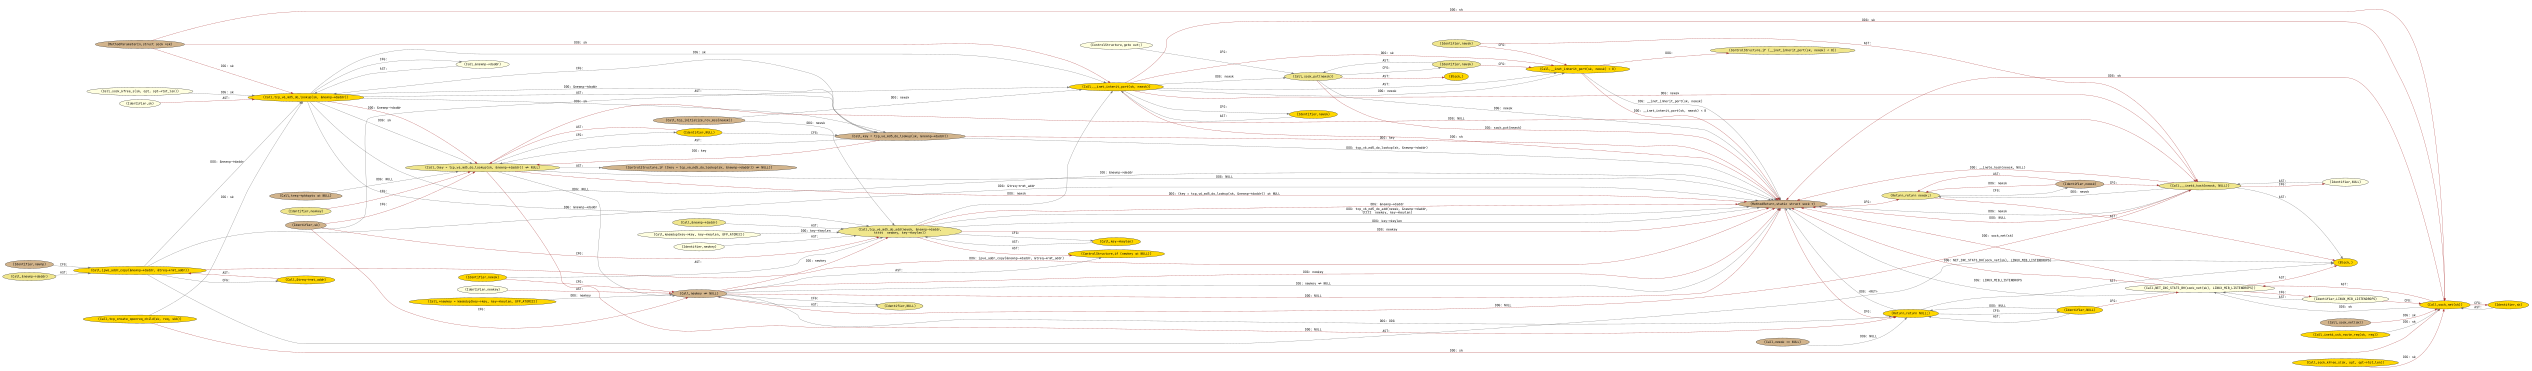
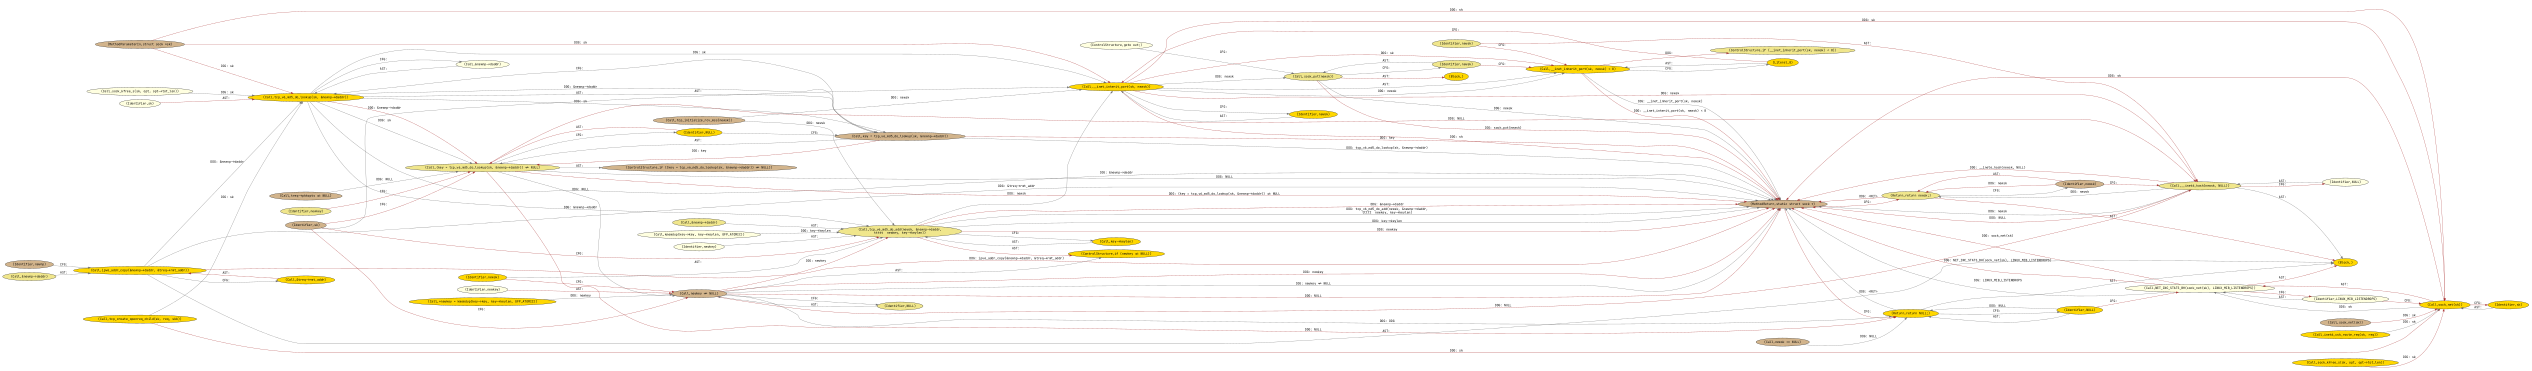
node "(Literal,0)": added
edge "(Return,return newsk;)" -> "(MethodReturn,static struct sock *)": added, label "DDG: <RET>"
